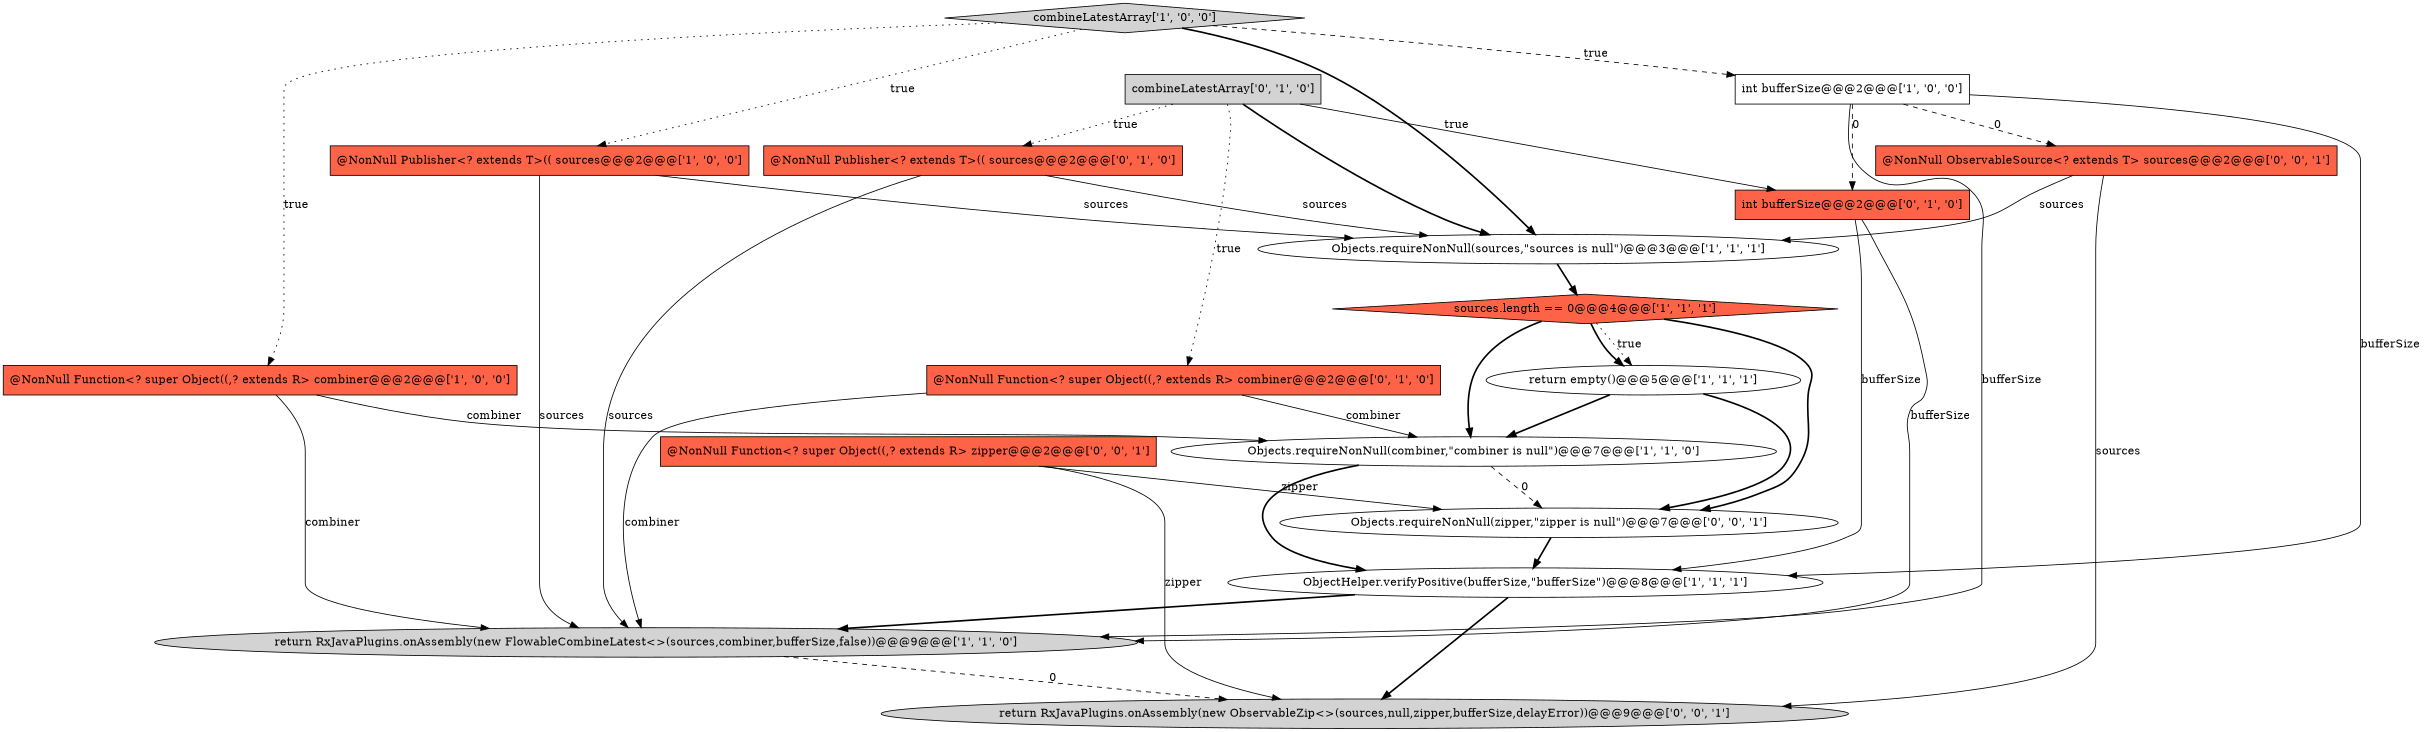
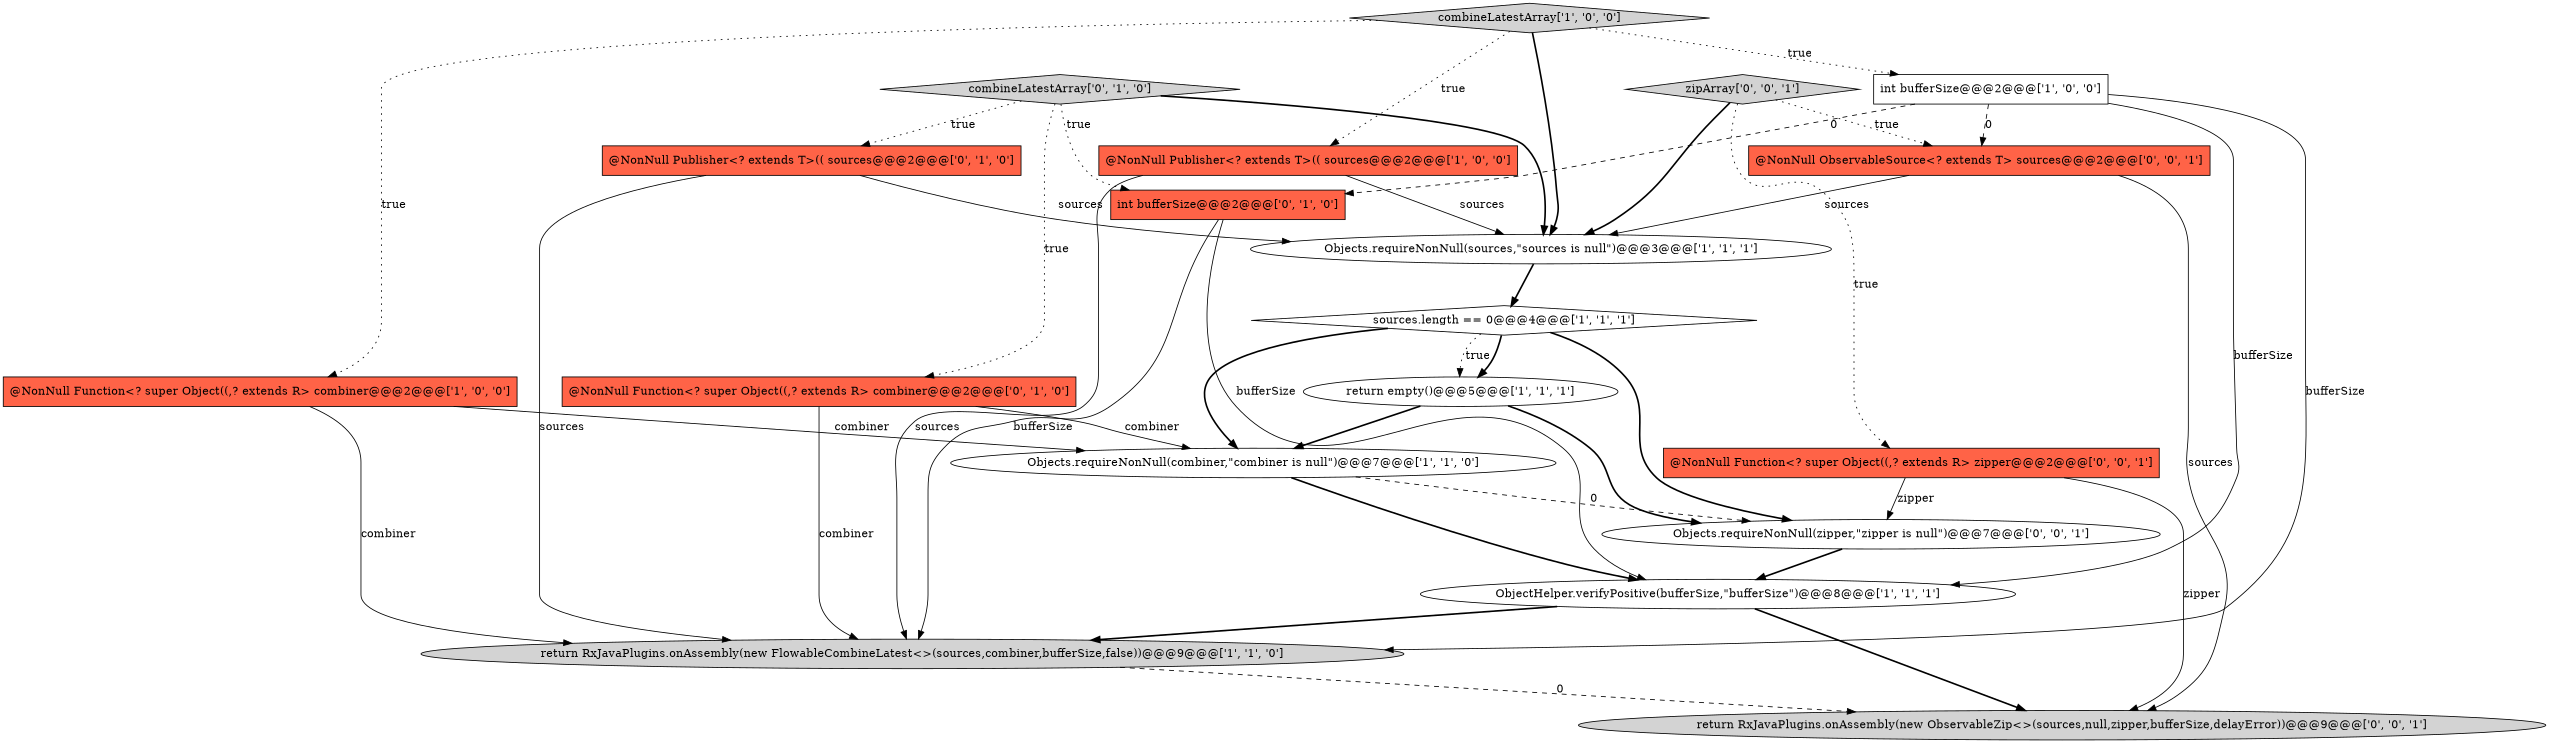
edge "combineLatestArray['1', '0', '0']" -> "int bufferSize@@@2@@@['1', '0', '0']": style dashed -> dotted
node "combineLatestArray['0', '1', '0']": shape box -> diamond
node "zipArray['0', '0', '1']": added
edge "combineLatestArray['0', '1', '0']" -> "int bufferSize@@@2@@@['0', '1', '0']": style solid -> dotted
node "sources.length == 0@@@4@@@['1', '1', '1']": fillcolor tomato -> white
